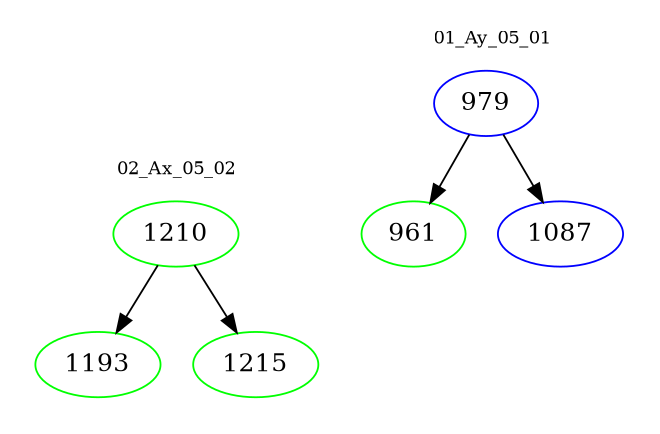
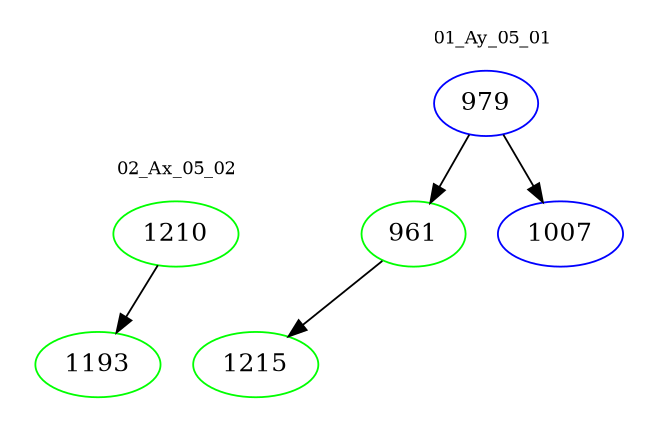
node "1087": label "1087" -> "1007"
edge "1210" -> "1215": now "961" -> "1215"
